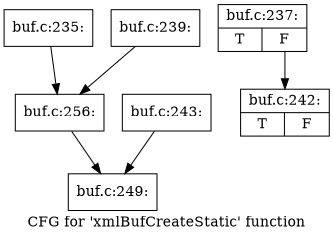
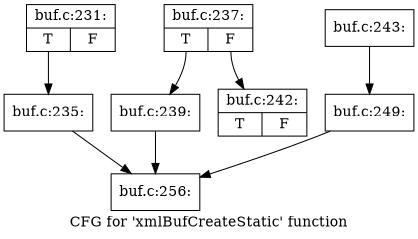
node "buf.c:231:": added
edge "buf.c:237:" -> "buf.c:239:": added
edge "buf.c:256:" -> "buf.c:249:": reversed
